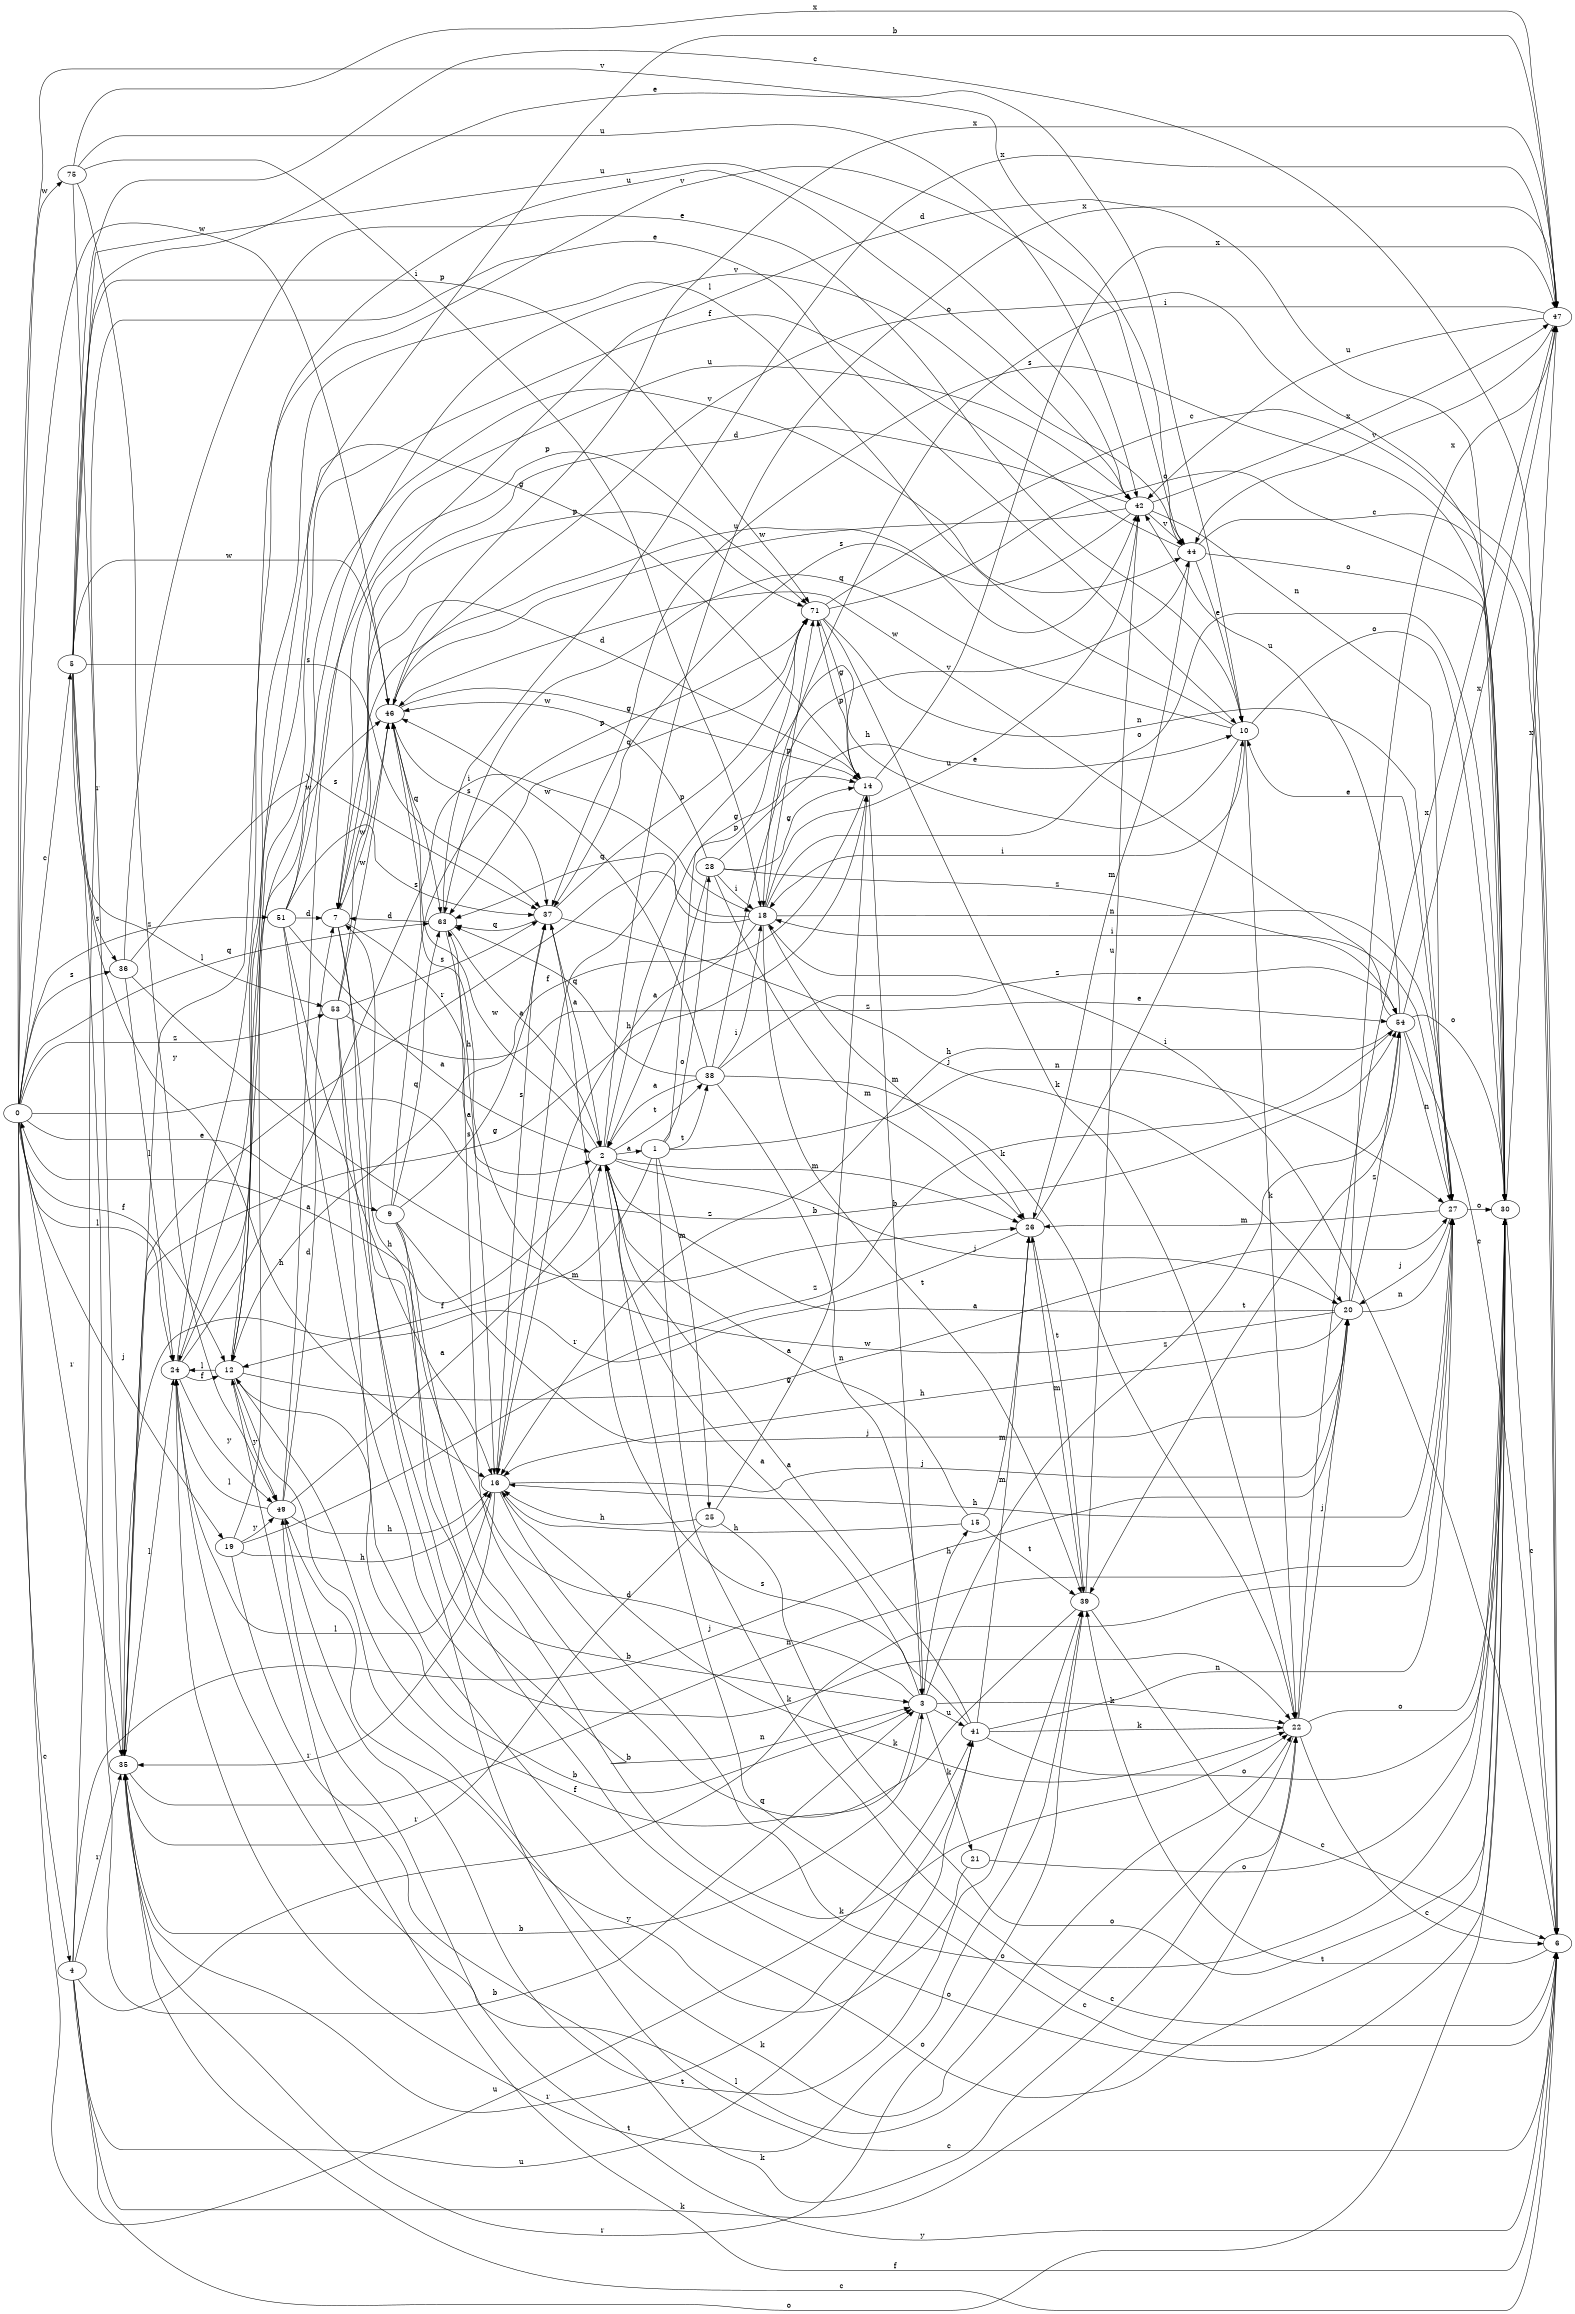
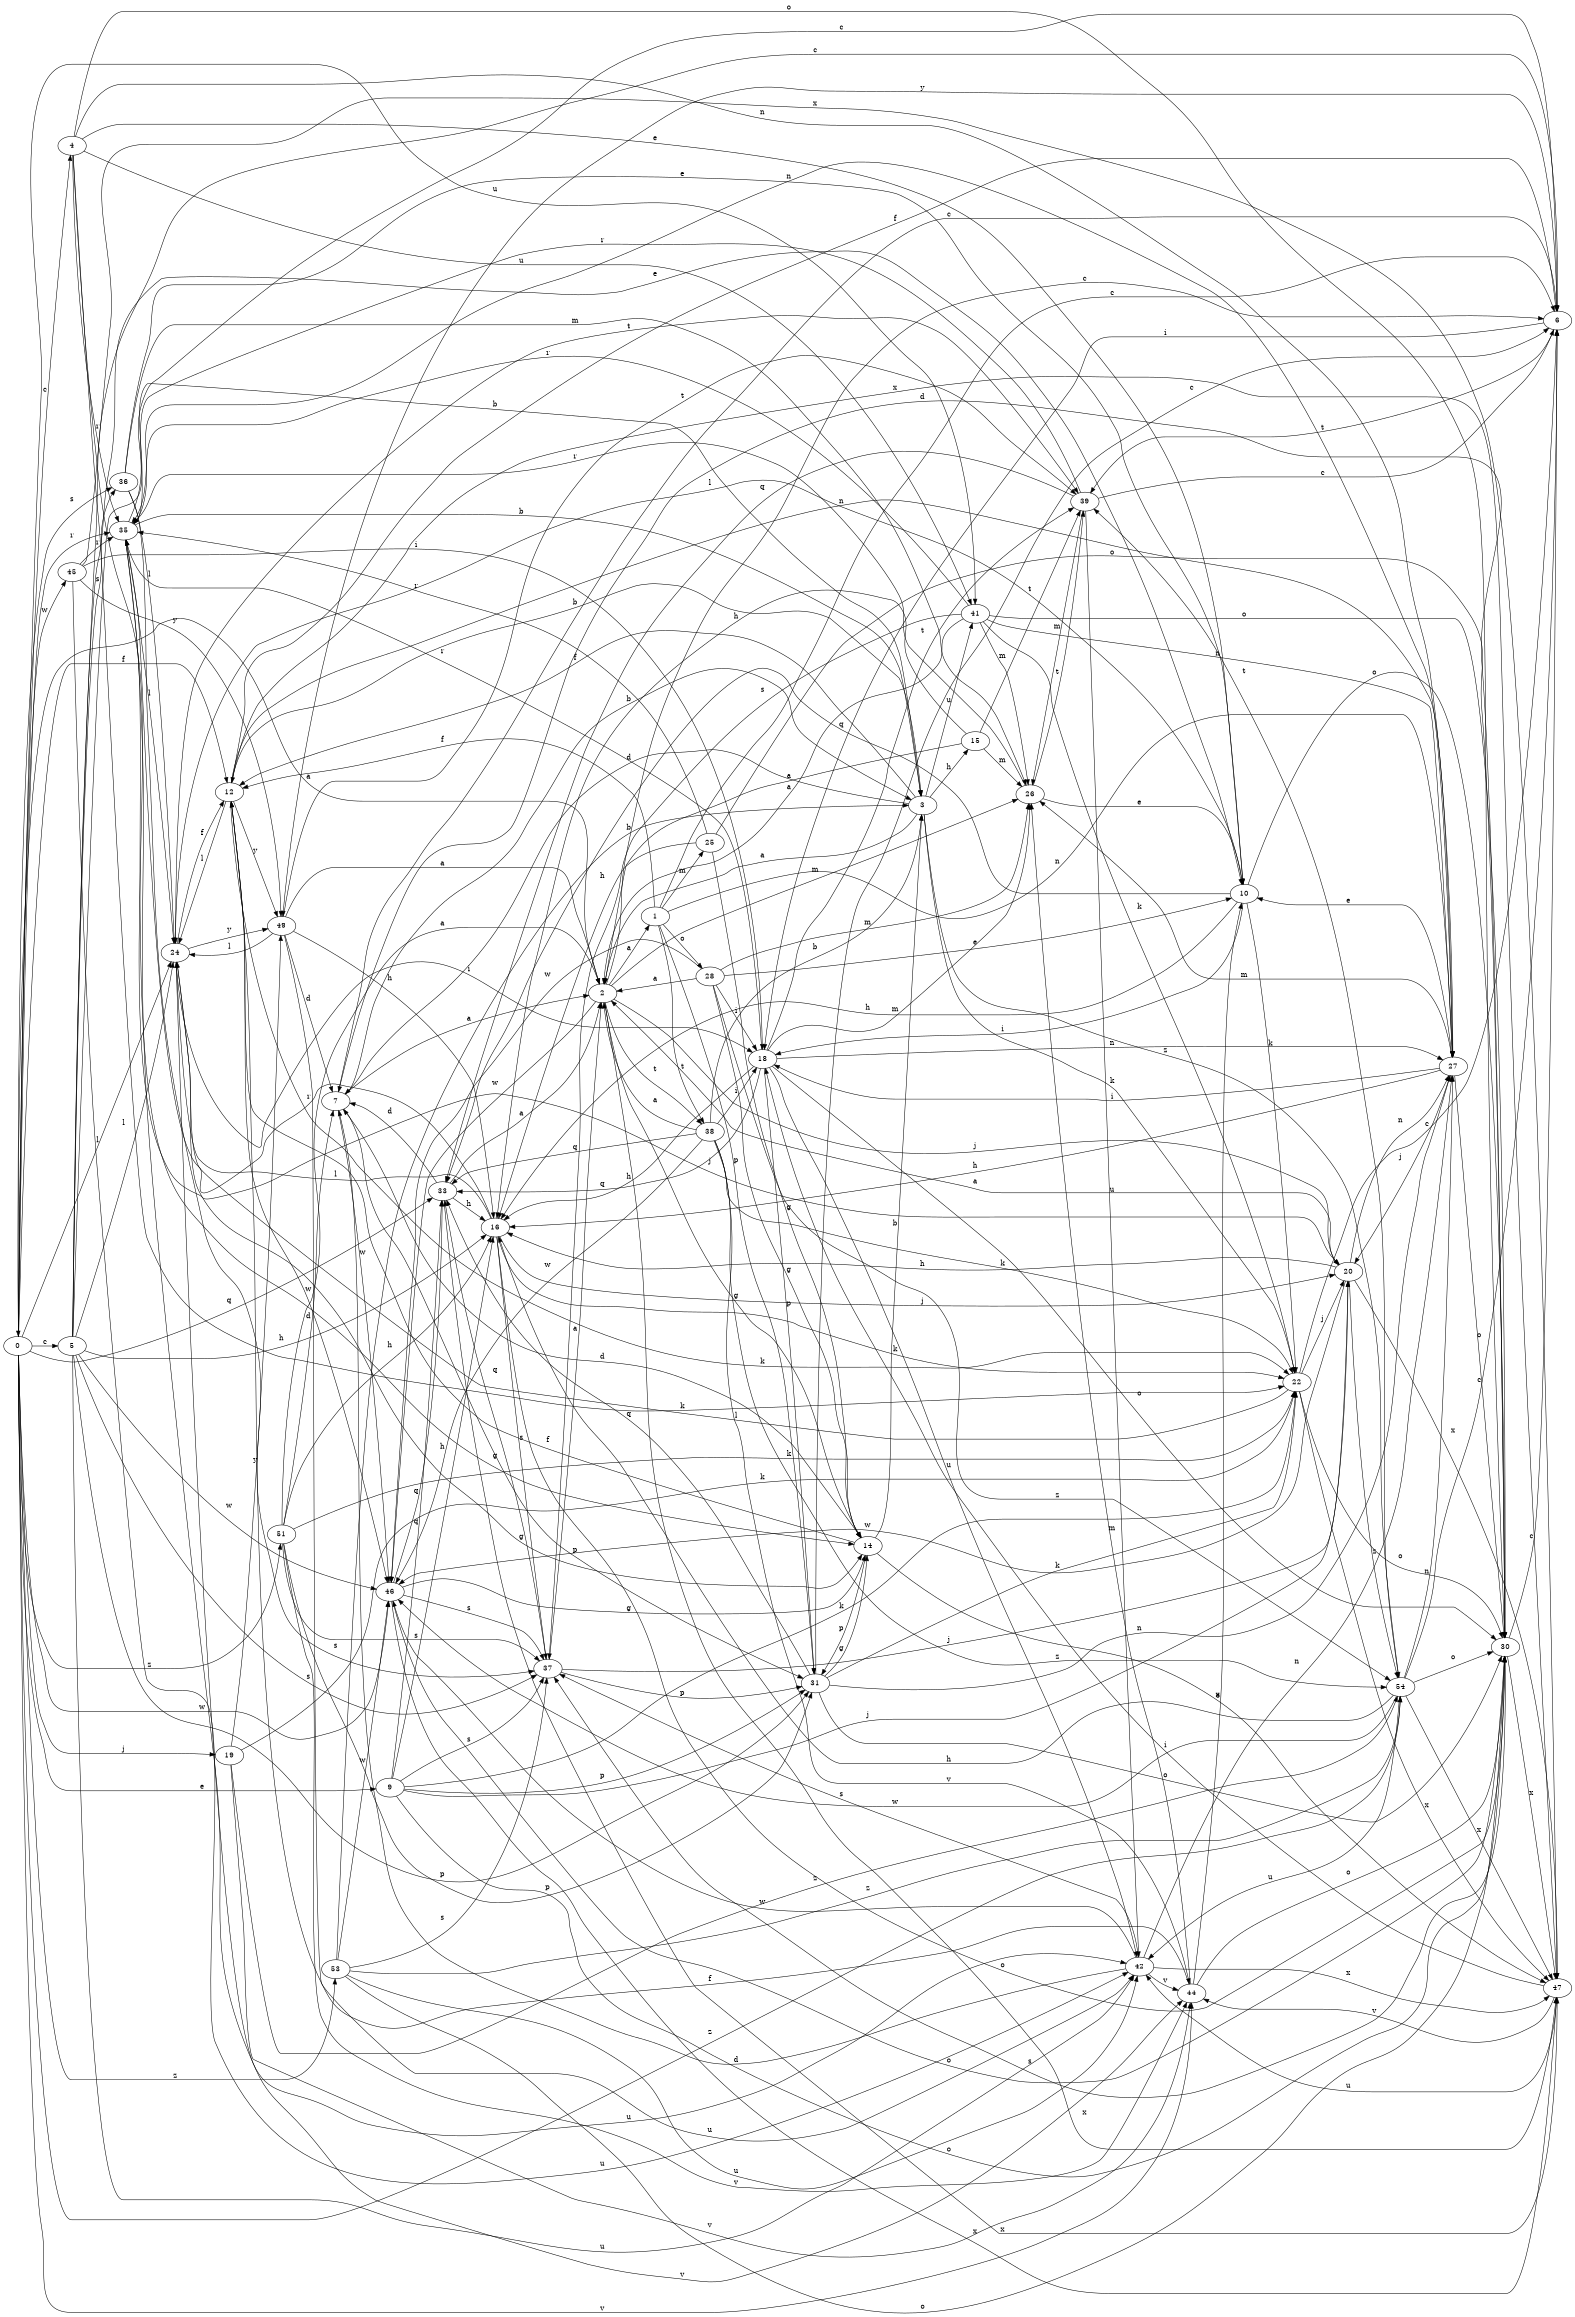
edge "12" -> "47": label "b" -> "x"
node "75": label "75" -> "45"
node "71": label "71" -> "31"
edge "44" -> "6": removed, label "c"
edge "5" -> "53": now "5" -> "24"
node "63": label "63" -> "33"
edge "19" -> "16": now "9" -> "16"
node "21": removed
